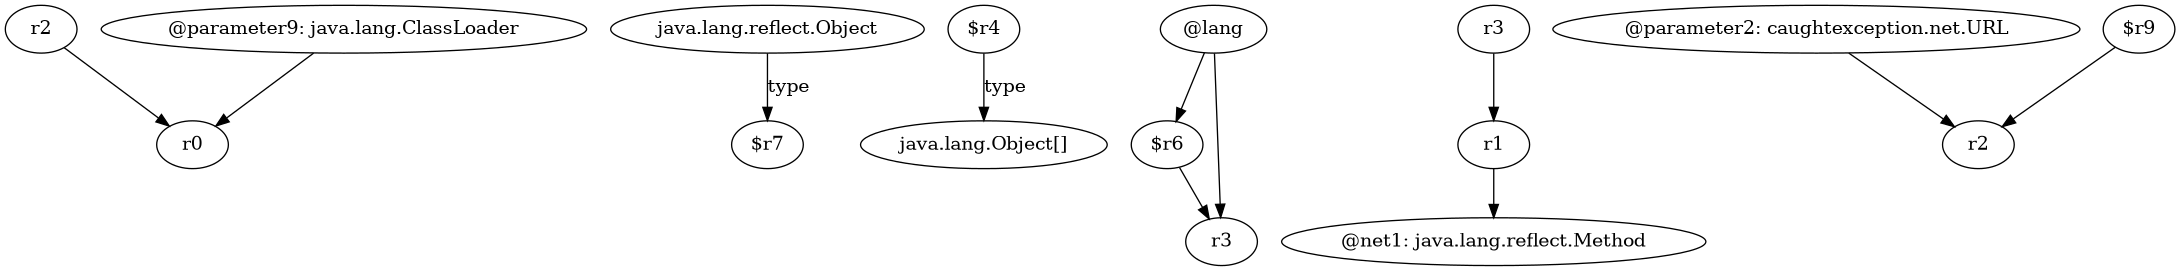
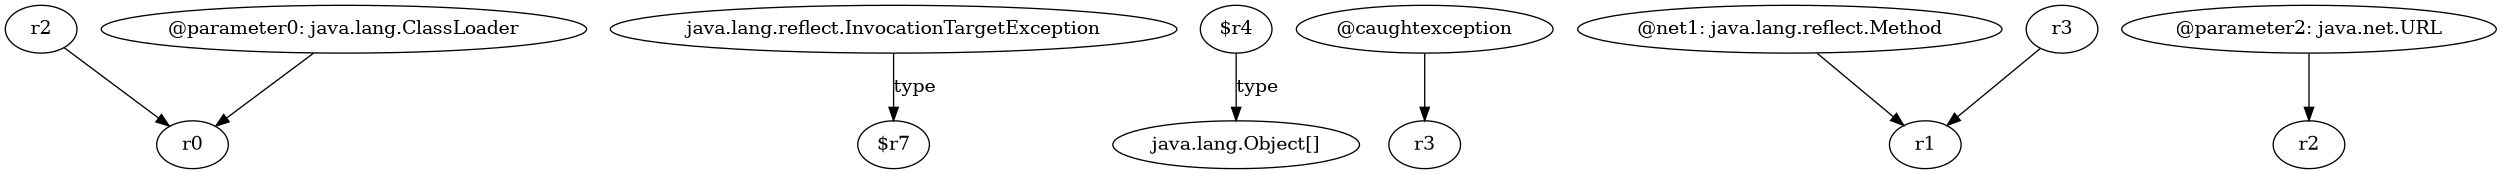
node "@parameter9: java.lang.ClassLoader": label "@parameter9: java.lang.ClassLoader" -> "@parameter0: java.lang.ClassLoader"
node "java.lang.reflect.Object": label "java.lang.reflect.Object" -> "java.lang.reflect.InvocationTargetException"
node "@lang": label "@lang" -> "@caughtexception"
node "@parameter2: caughtexception.net.URL": label "@parameter2: caughtexception.net.URL" -> "@parameter2: java.net.URL"
node "$r9": removed
node "$r6": removed
edge "r1" -> "@net1: java.lang.reflect.Method": reversed
